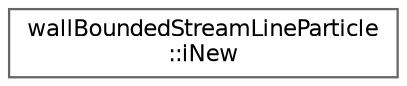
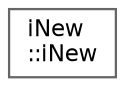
node "wallBoundedStreamLineParticle ::iNew": label "wallBoundedStreamLineParticle ::iNew" -> "iNew ::iNew"
